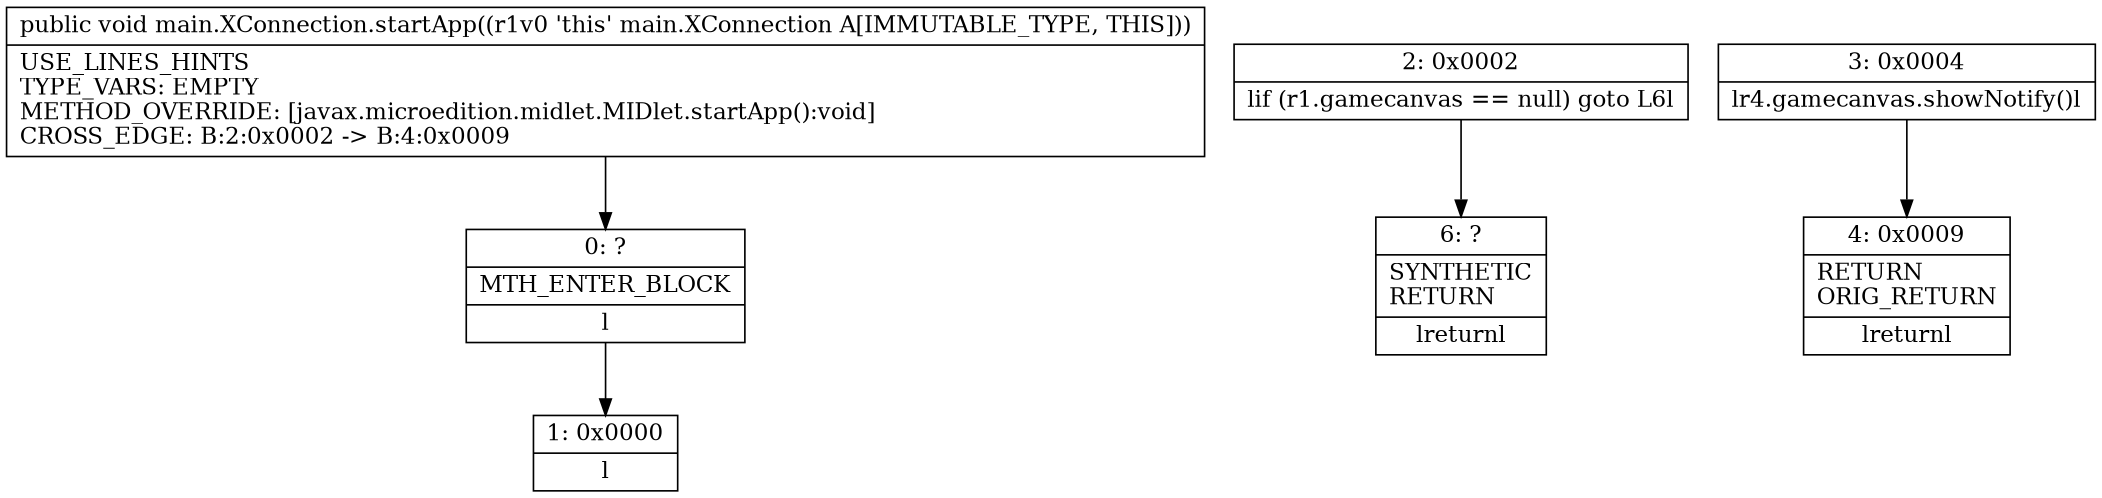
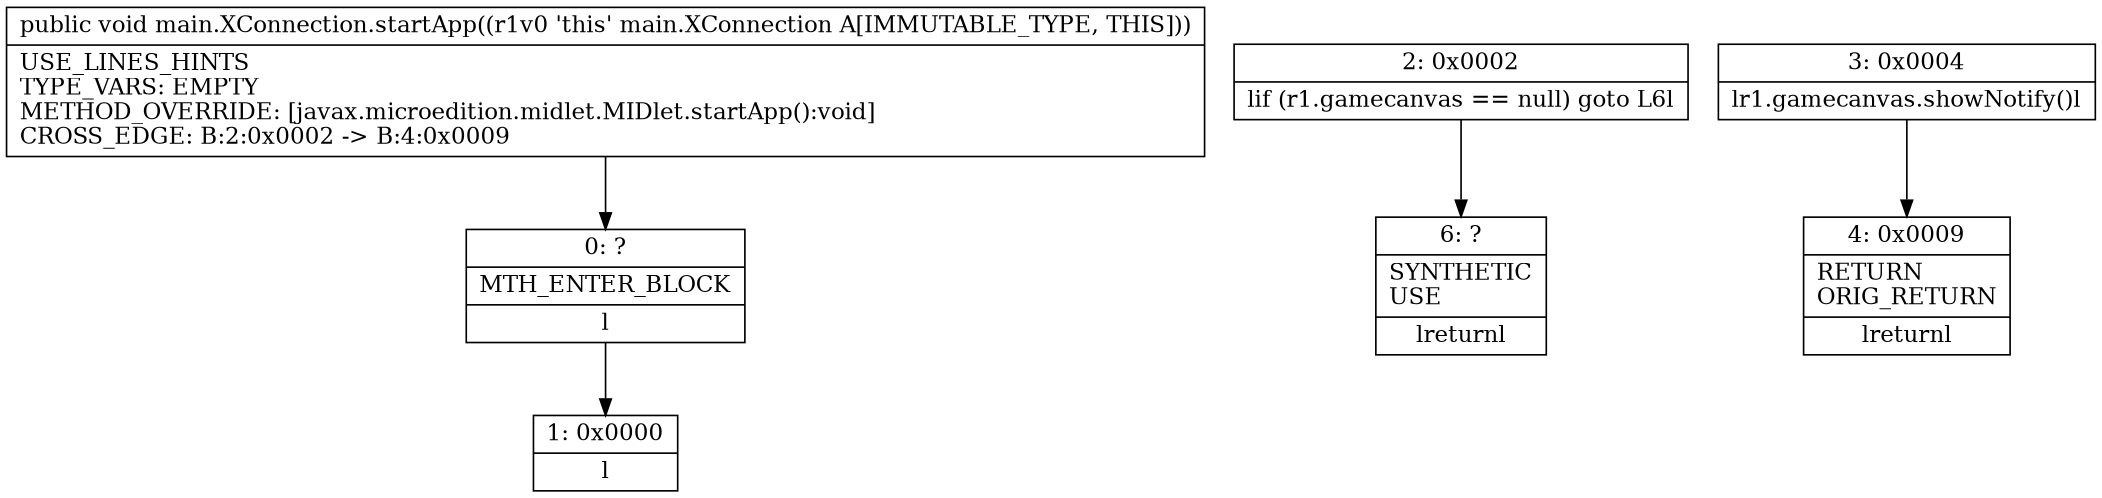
node "3: 0x0004": text "lr4.gamecanvas.showNotify()l" -> "lr1.gamecanvas.showNotify()l"
node "6: ?": text "RETURN" -> "USE"
